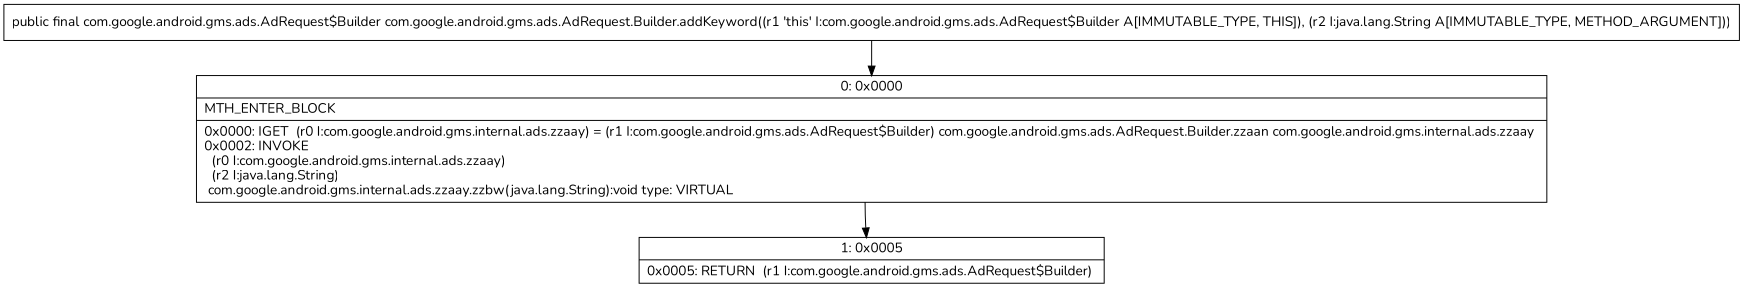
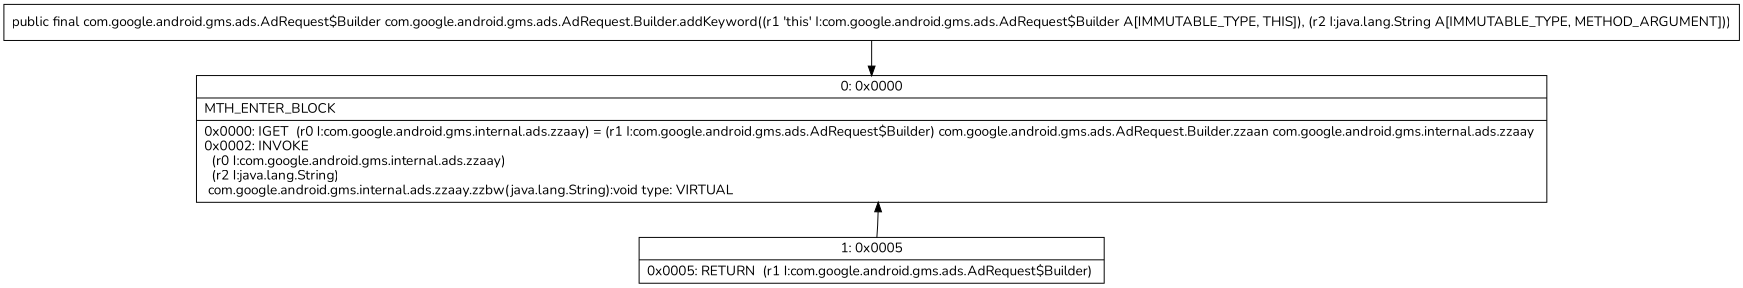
edge "0: 0x0000" -> "1: 0x0005": reversed
